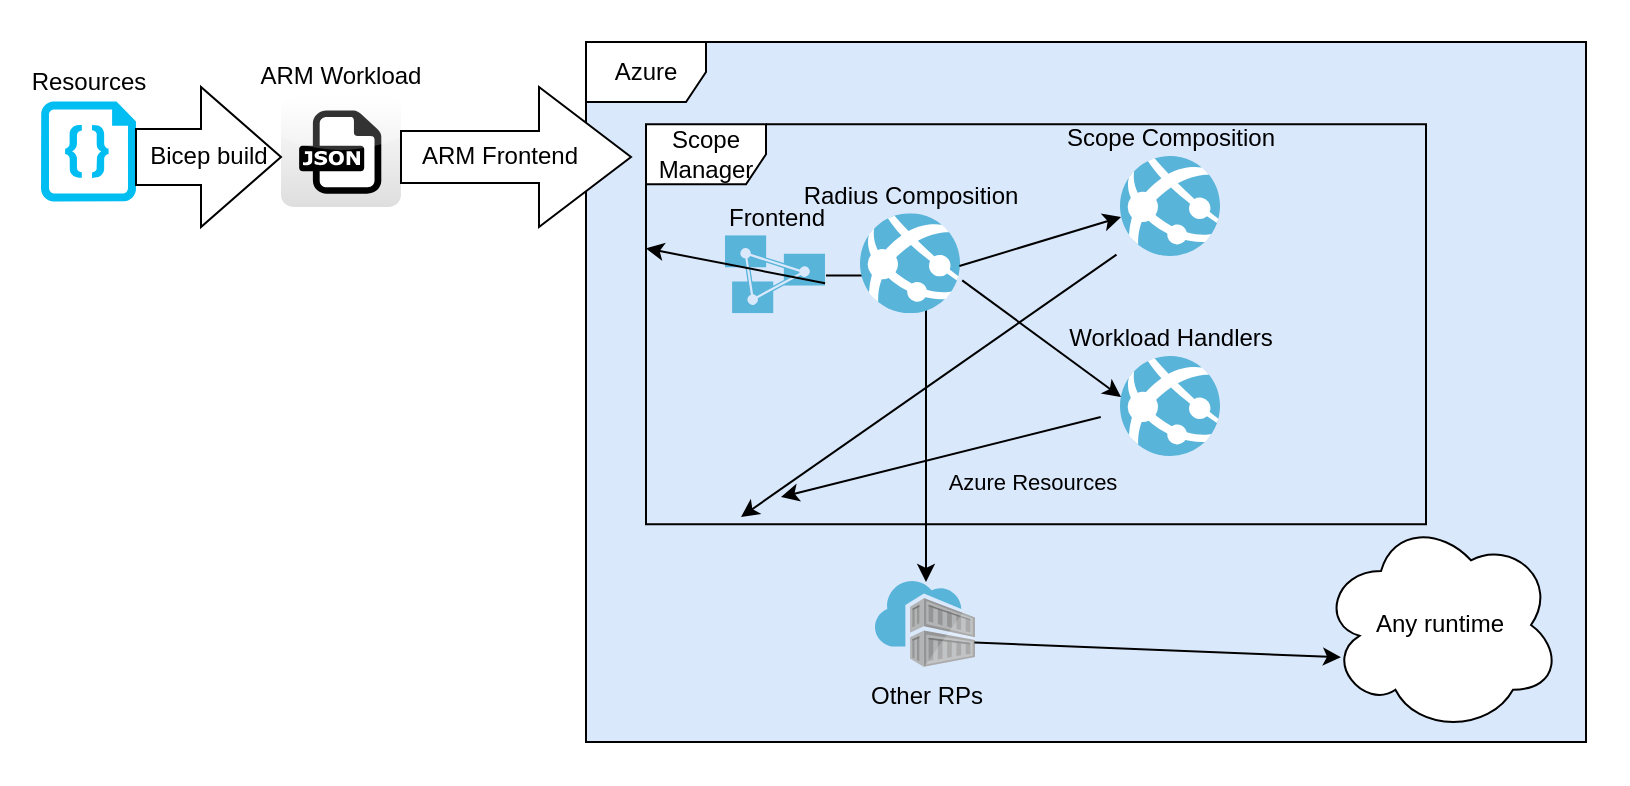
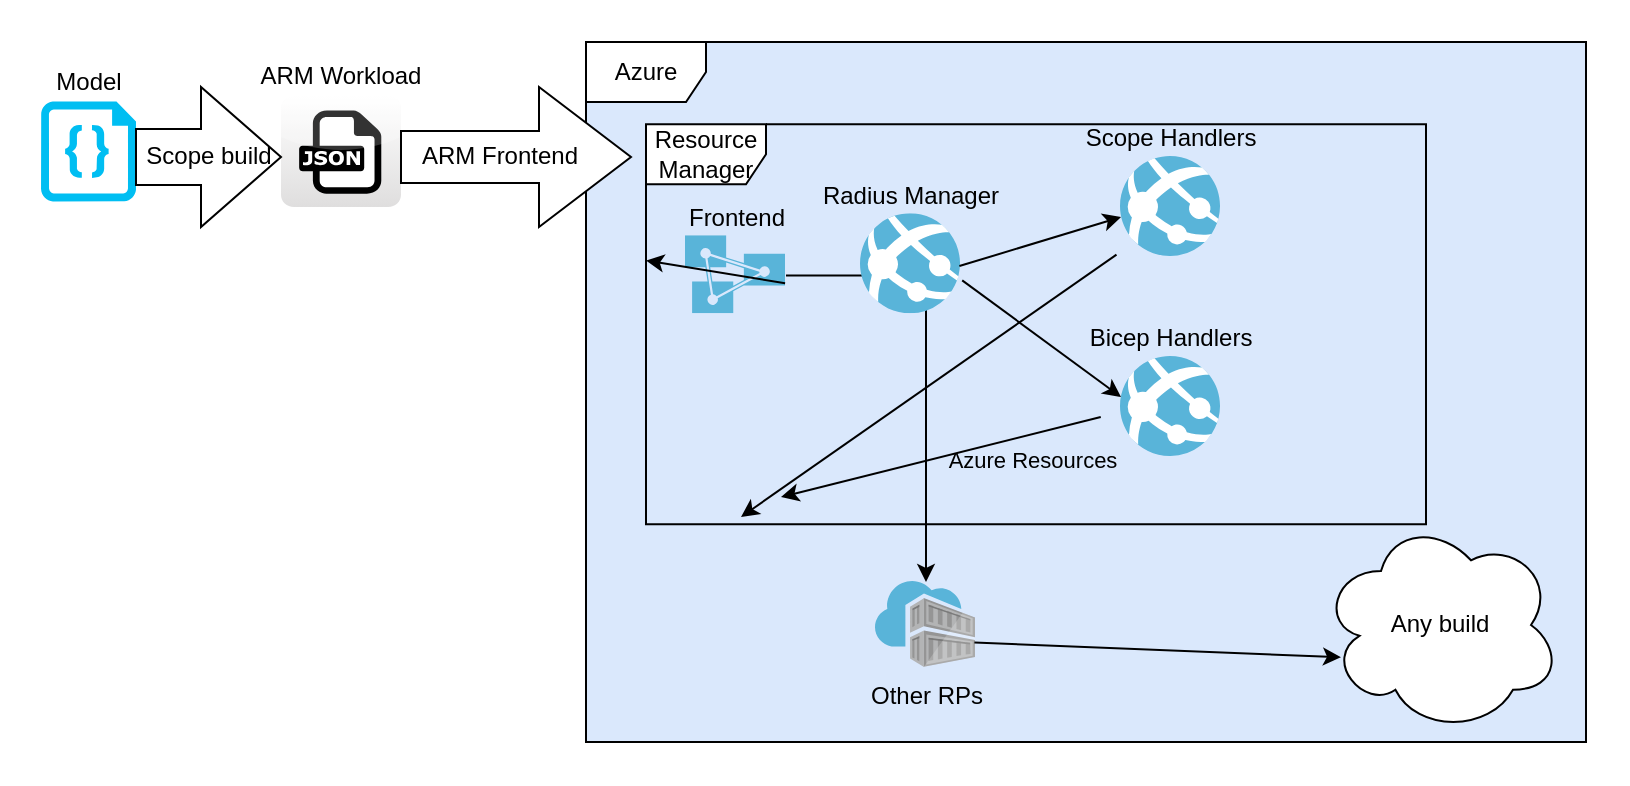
node "Resources": label "Resources" -> "Model"
node "Scope Composition": label "Scope Composition" -> "Scope Handlers"
node "Scope Manager": label "Scope Manager" -> "Resource Manager"
node "Bicep build": label "Bicep build" -> "Scope build"
node "Radius Composition": label "Radius Composition" -> "Radius Manager"
node "Frontend": moved (776, 275) -> (736, 275)
node "Workload Handlers": label "Workload Handlers" -> "Bicep Handlers"
node "Any runtime": label "Any runtime" -> "Any build"
